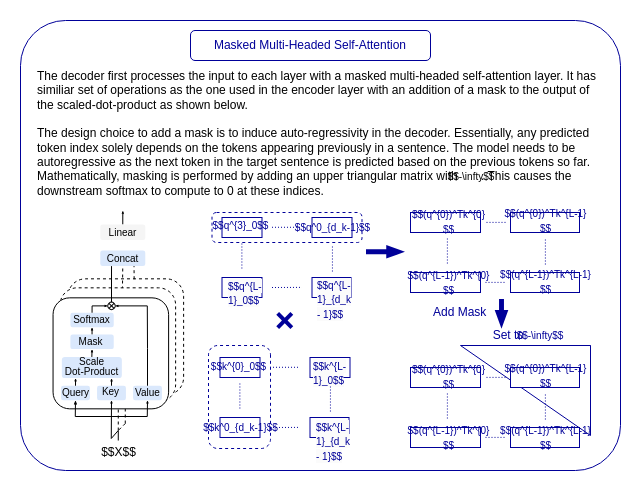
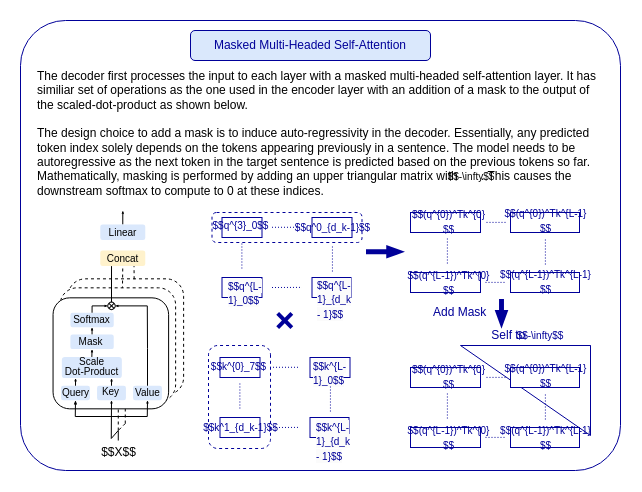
node "Masked Multi-Headed Self-Attention": fillcolor #ffffff -> #dae8fc
node "Linear": fillcolor #f5f5f5 -> #dae8fc
node "Concat": fillcolor #dae8fc -> #fff2cc
node "Set to": label "Set to" -> "Self to"
node "$$k^{0}_0$$": label "$$k^{0}_0$$" -> "$$k^{0}_7$$"
node "$$k^0_{d_k-1}$$": label "$$k^0_{d_k-1}$$" -> "$$k^1_{d_k-1}$$"
